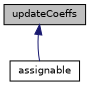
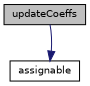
edge "assignable" -> "updateCoeffs": reversed
